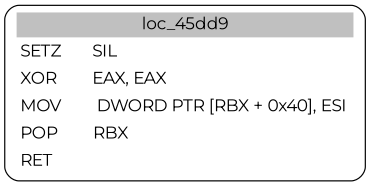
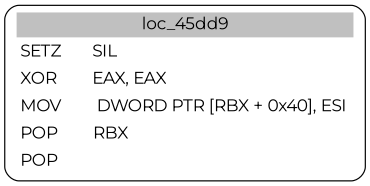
node "loc_45dd9": text "RET" -> "POP"
